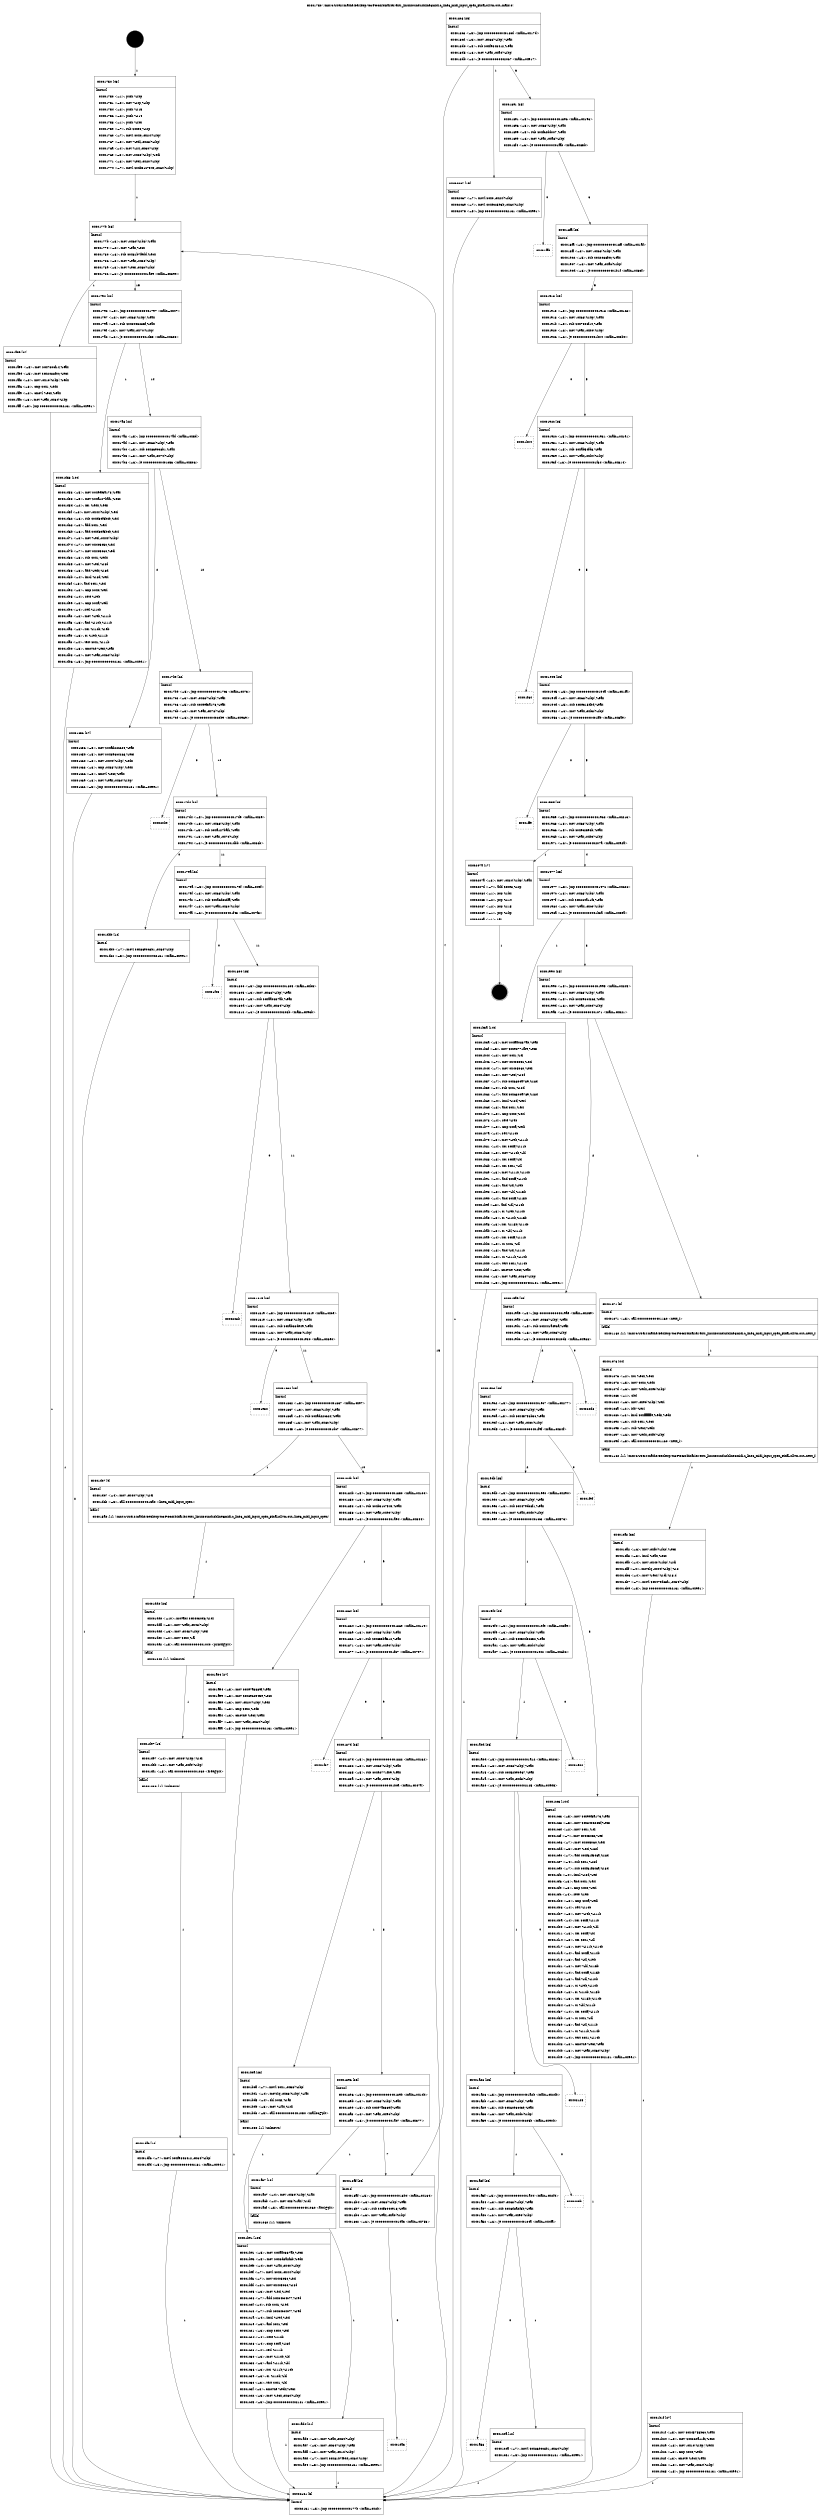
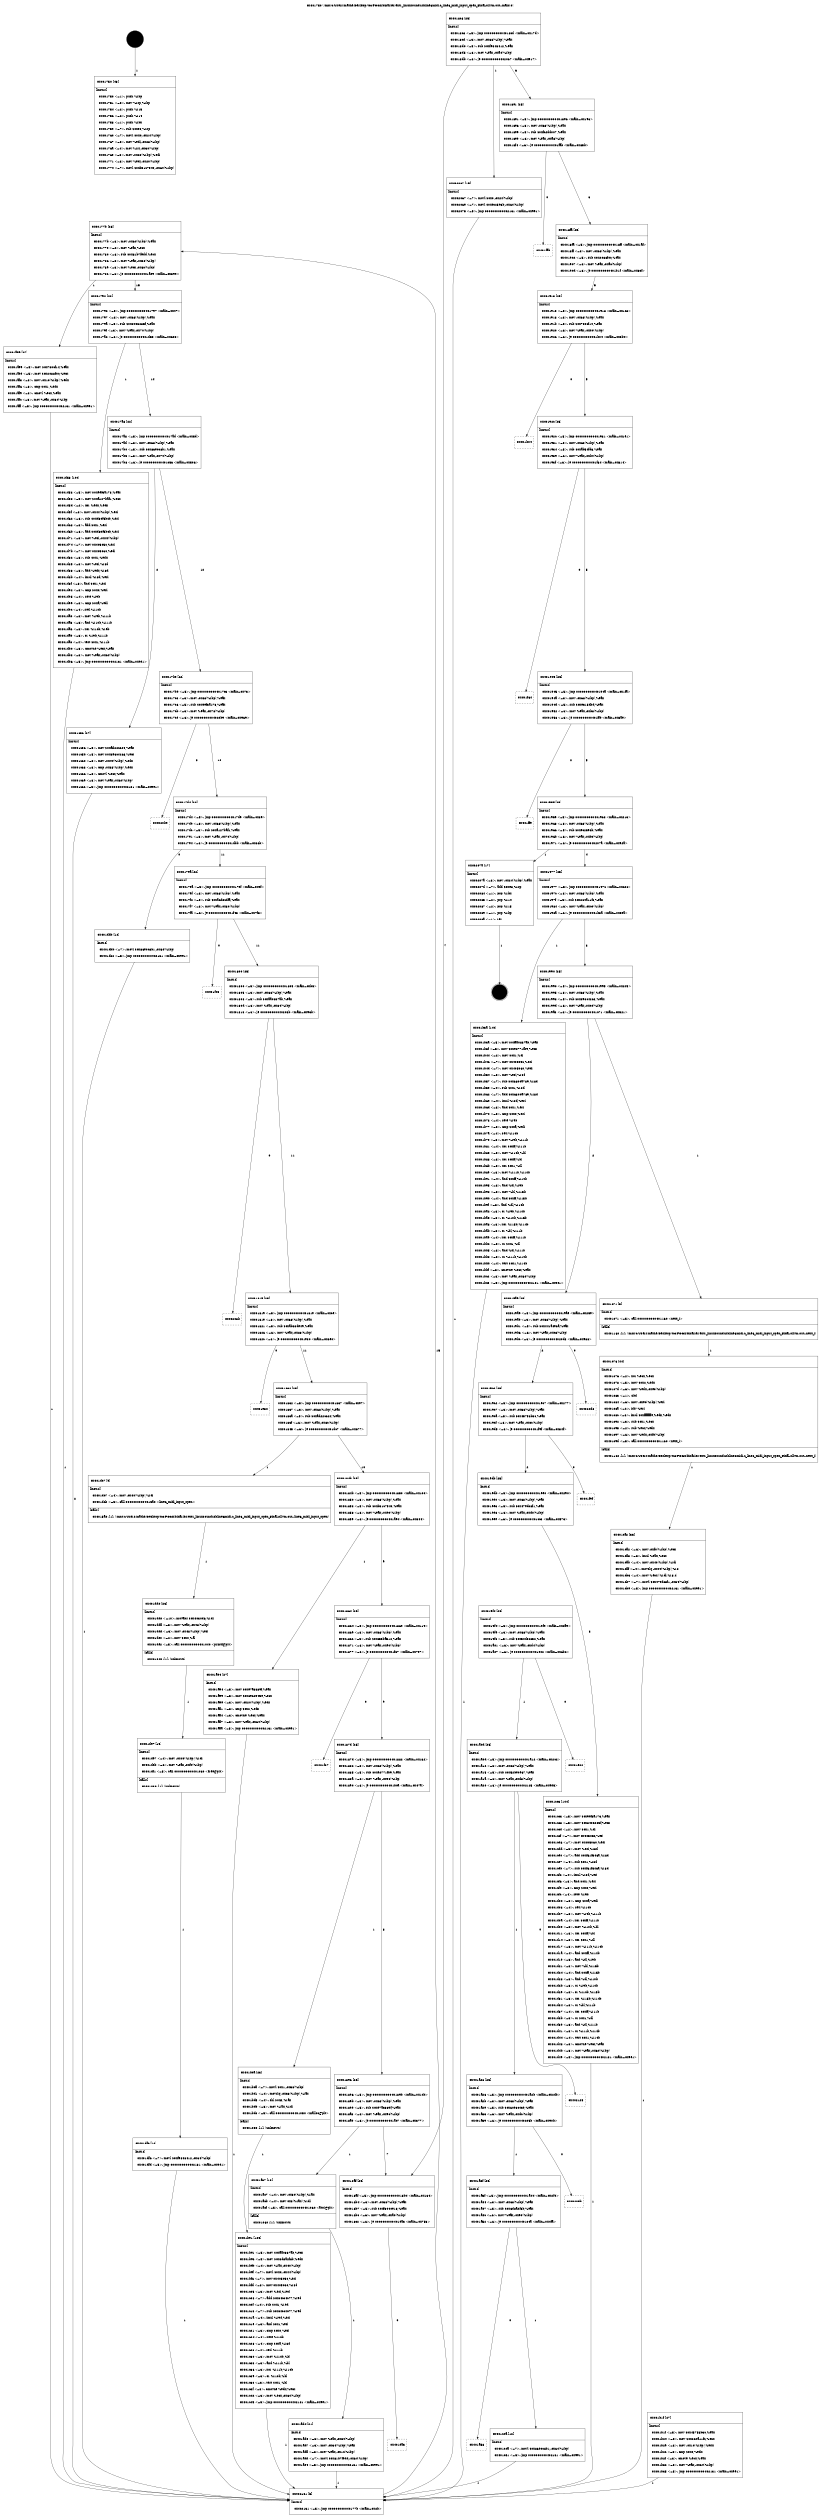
edge "0x401750 [43]" -> "0x40177b [23]": removed, label "1"
edge "0x4019db [25]" -> "0x4019f4 [25]": removed, label "1"
